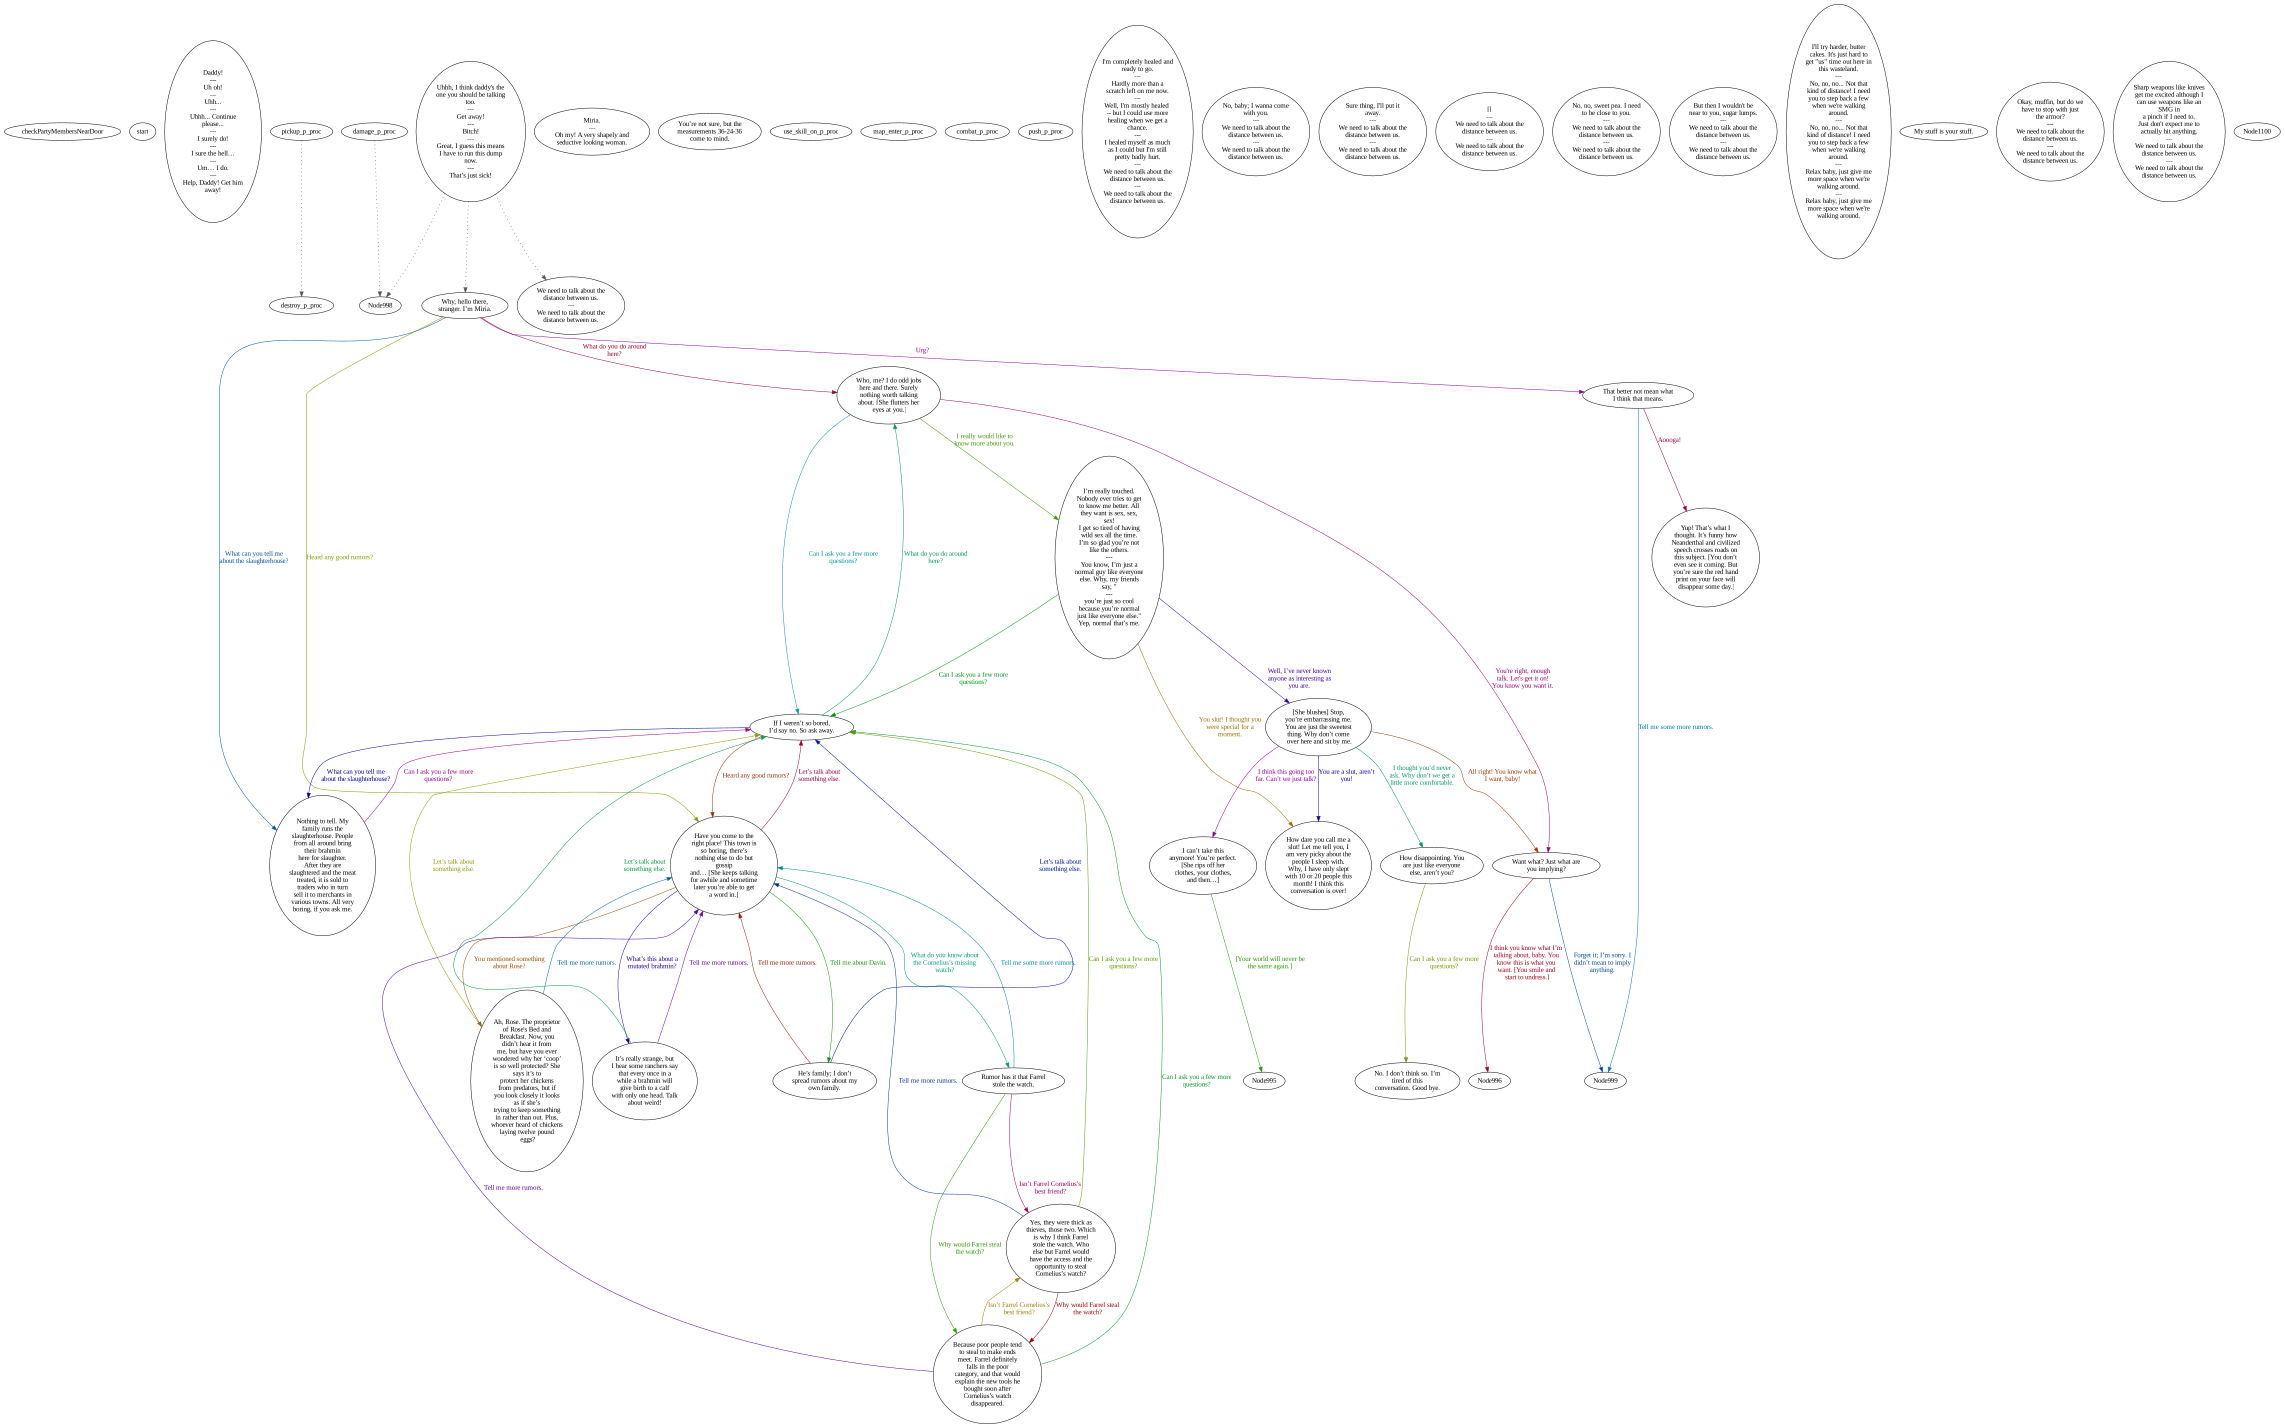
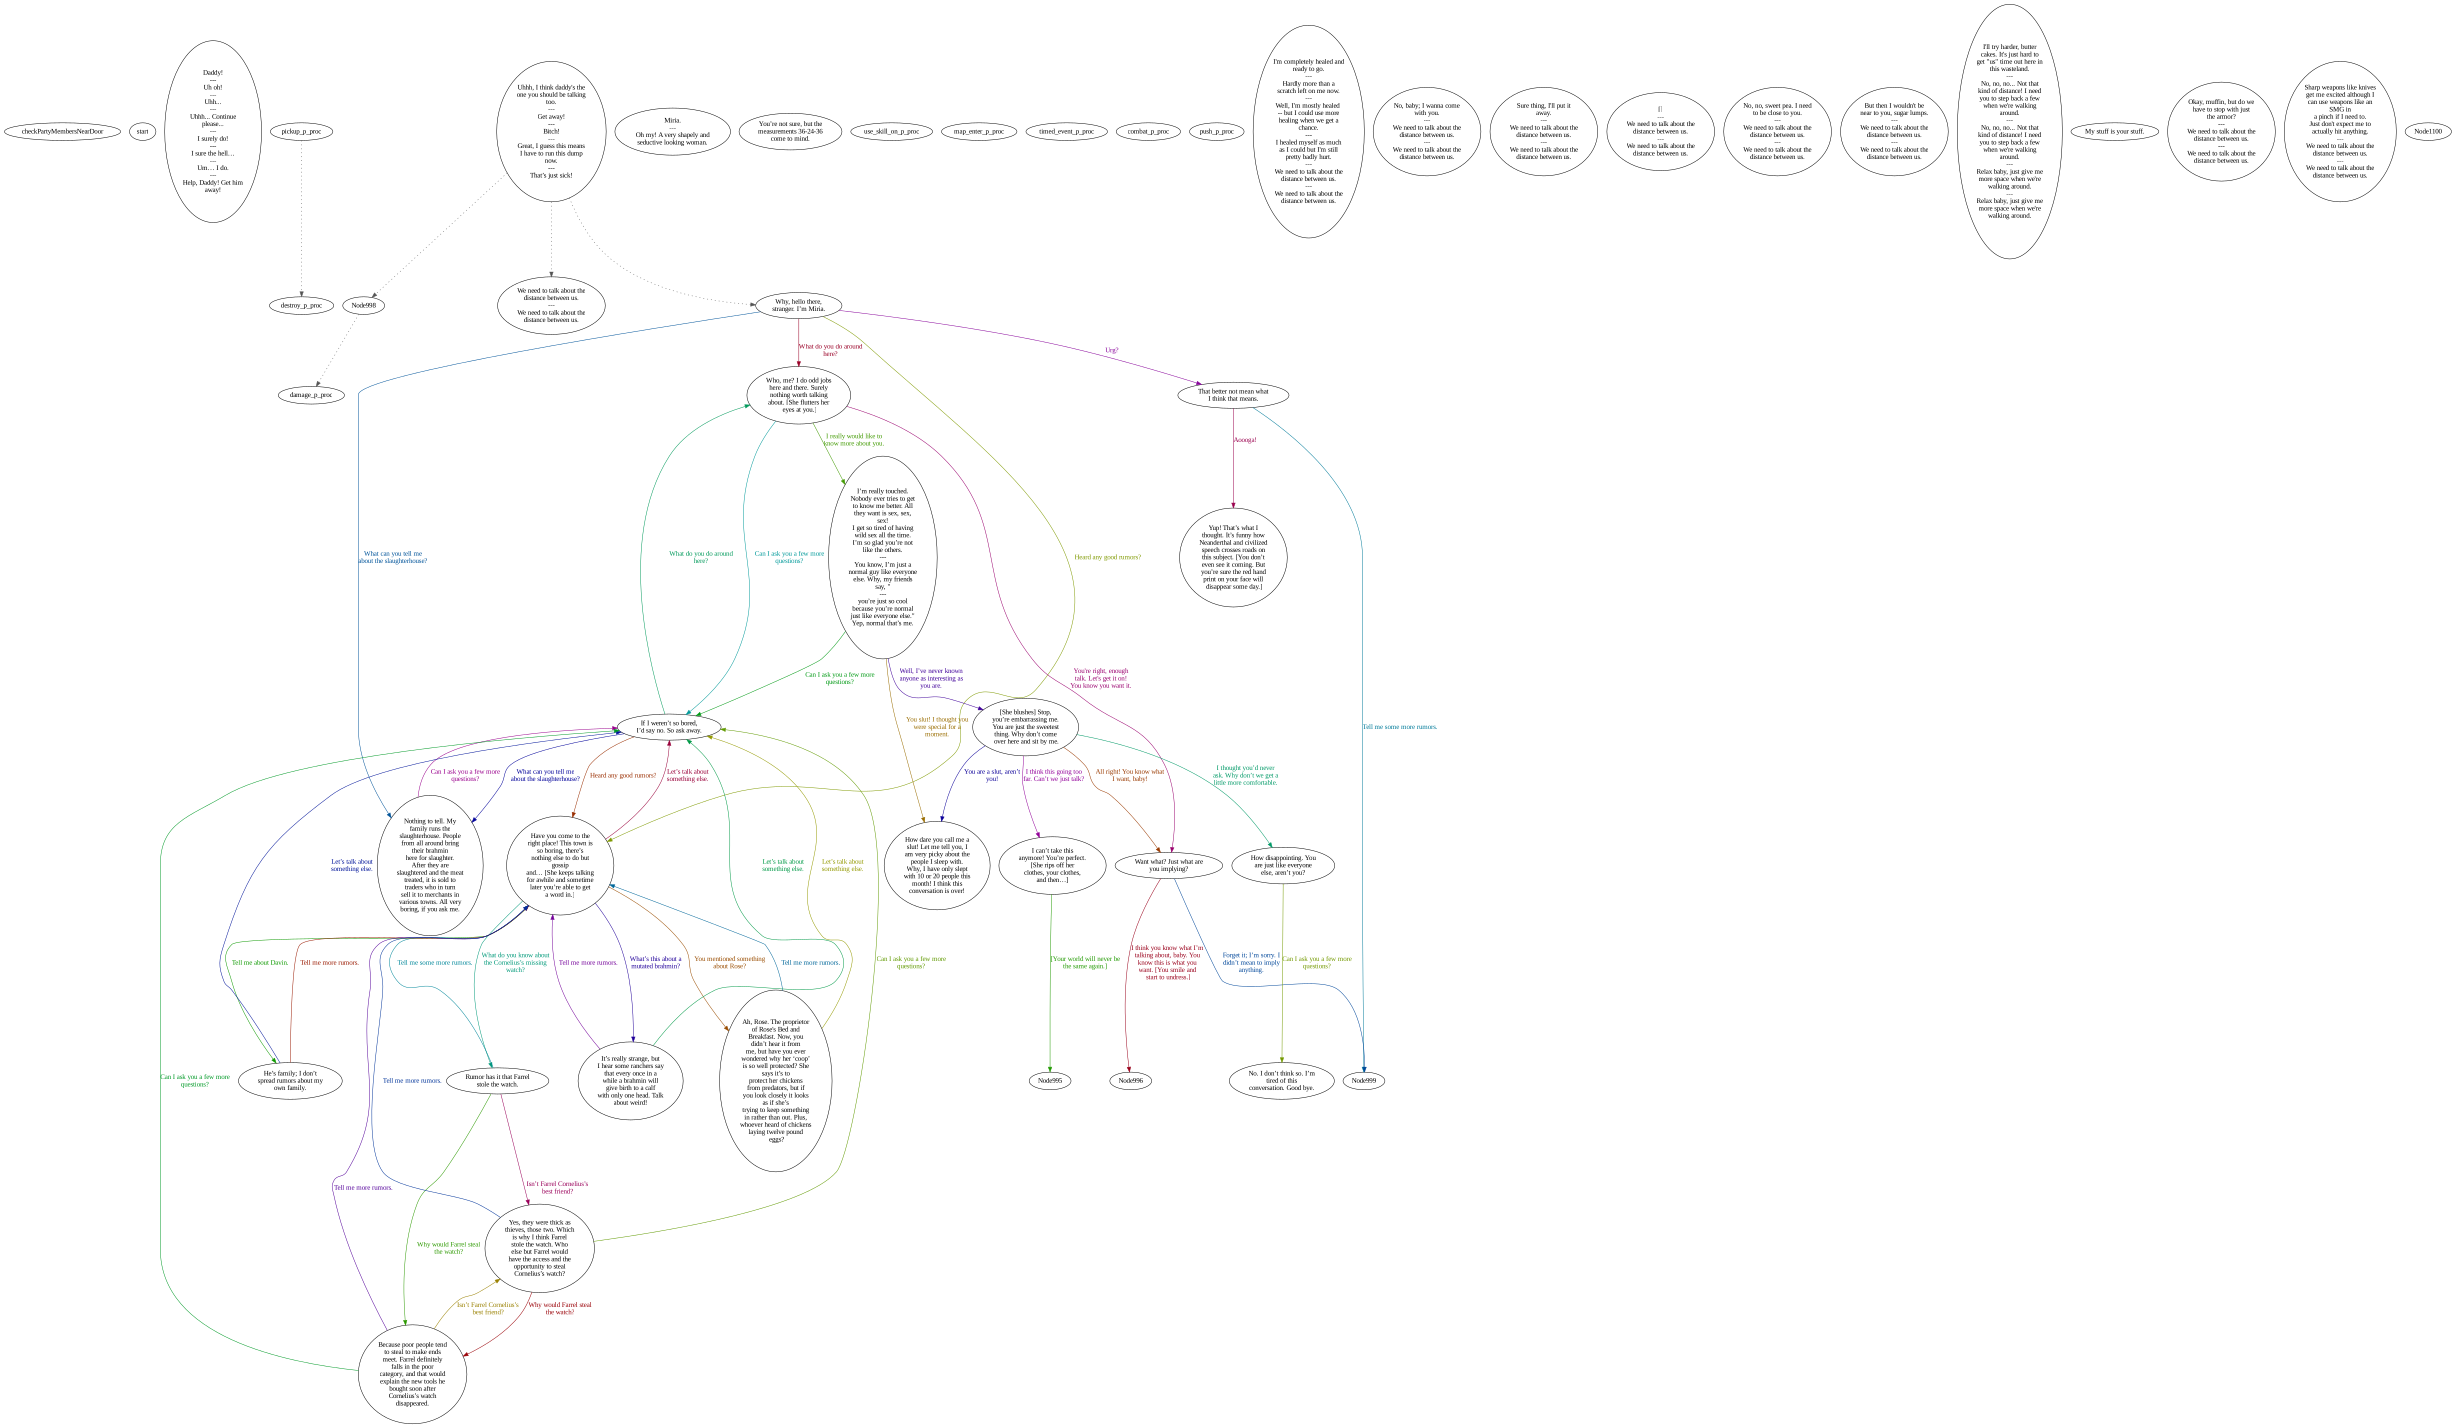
node "timed_event_p_proc": added
edge "damage_p_proc" -> "Node998": reversed
